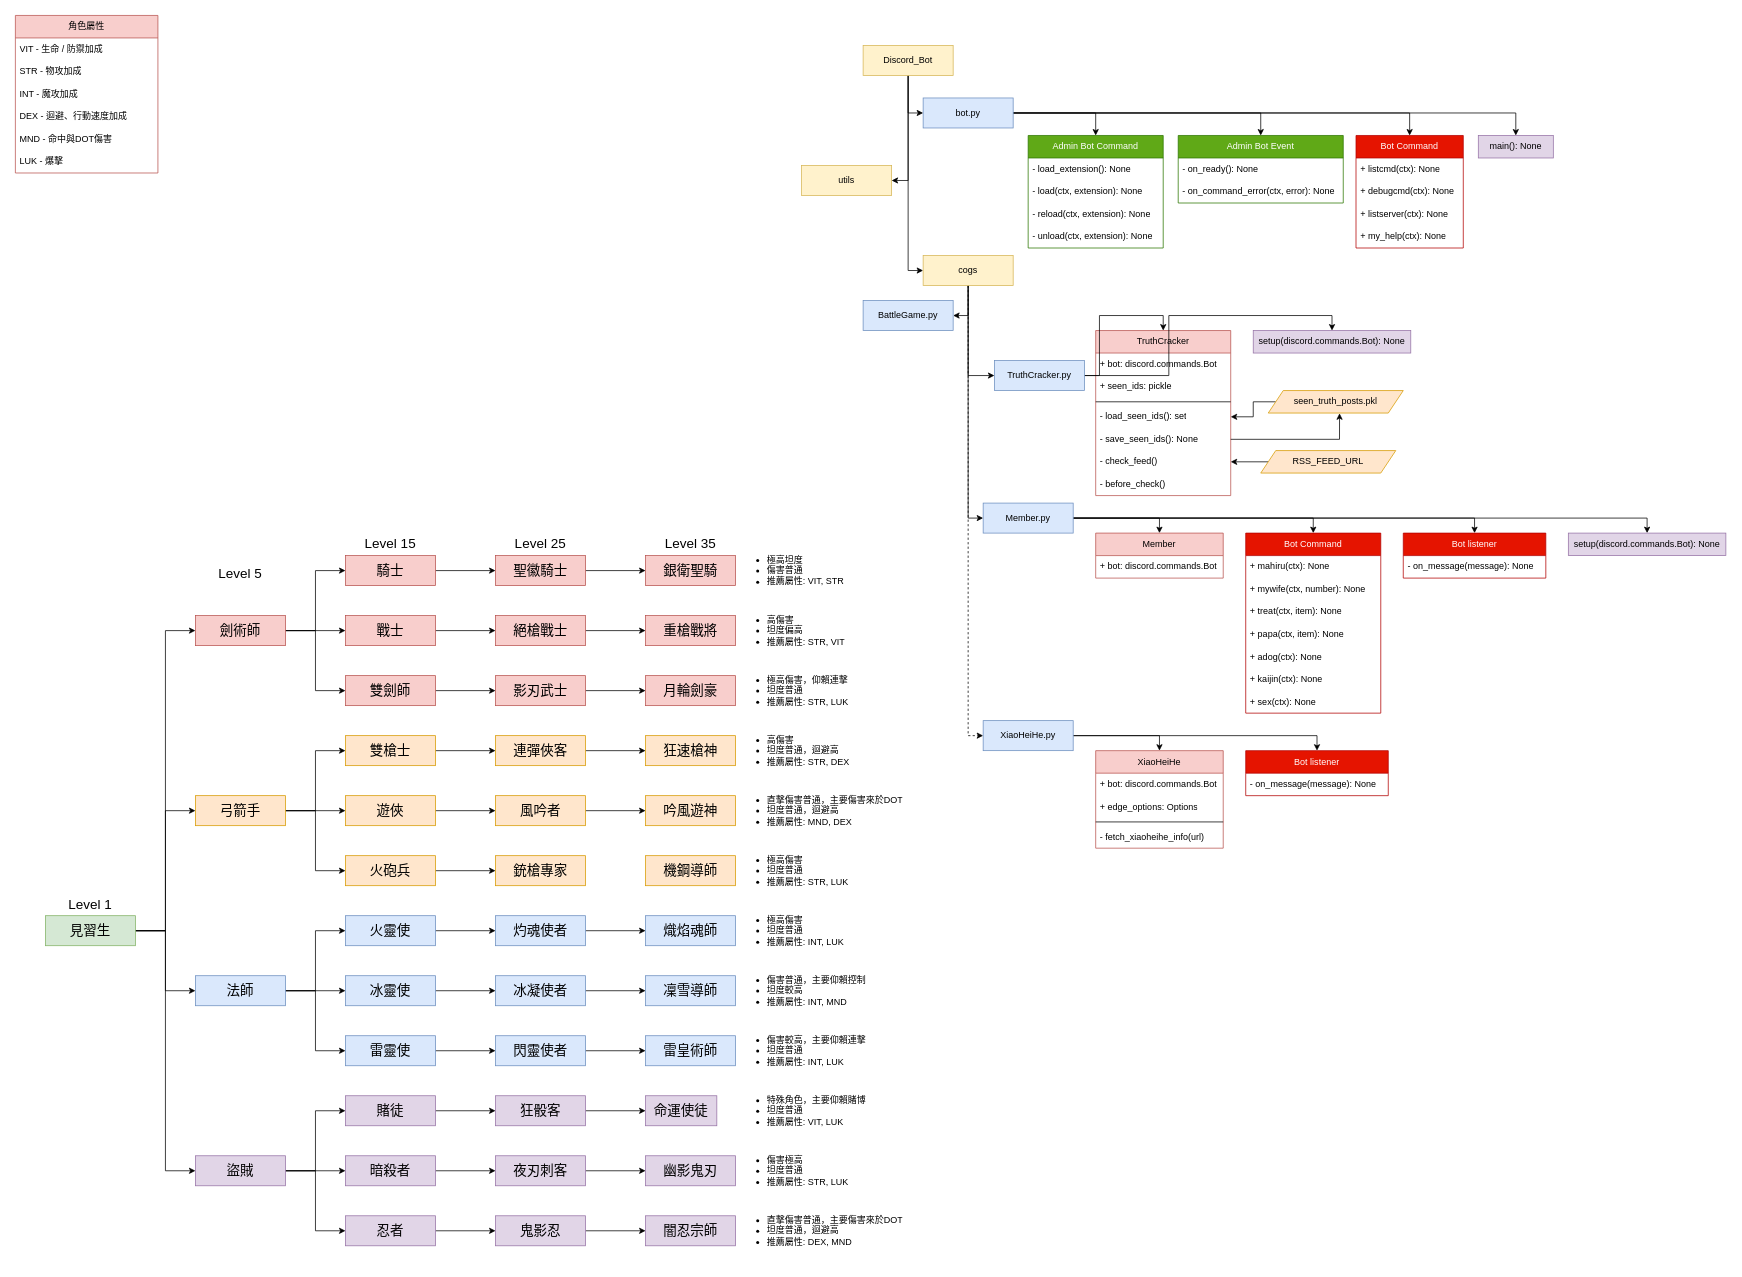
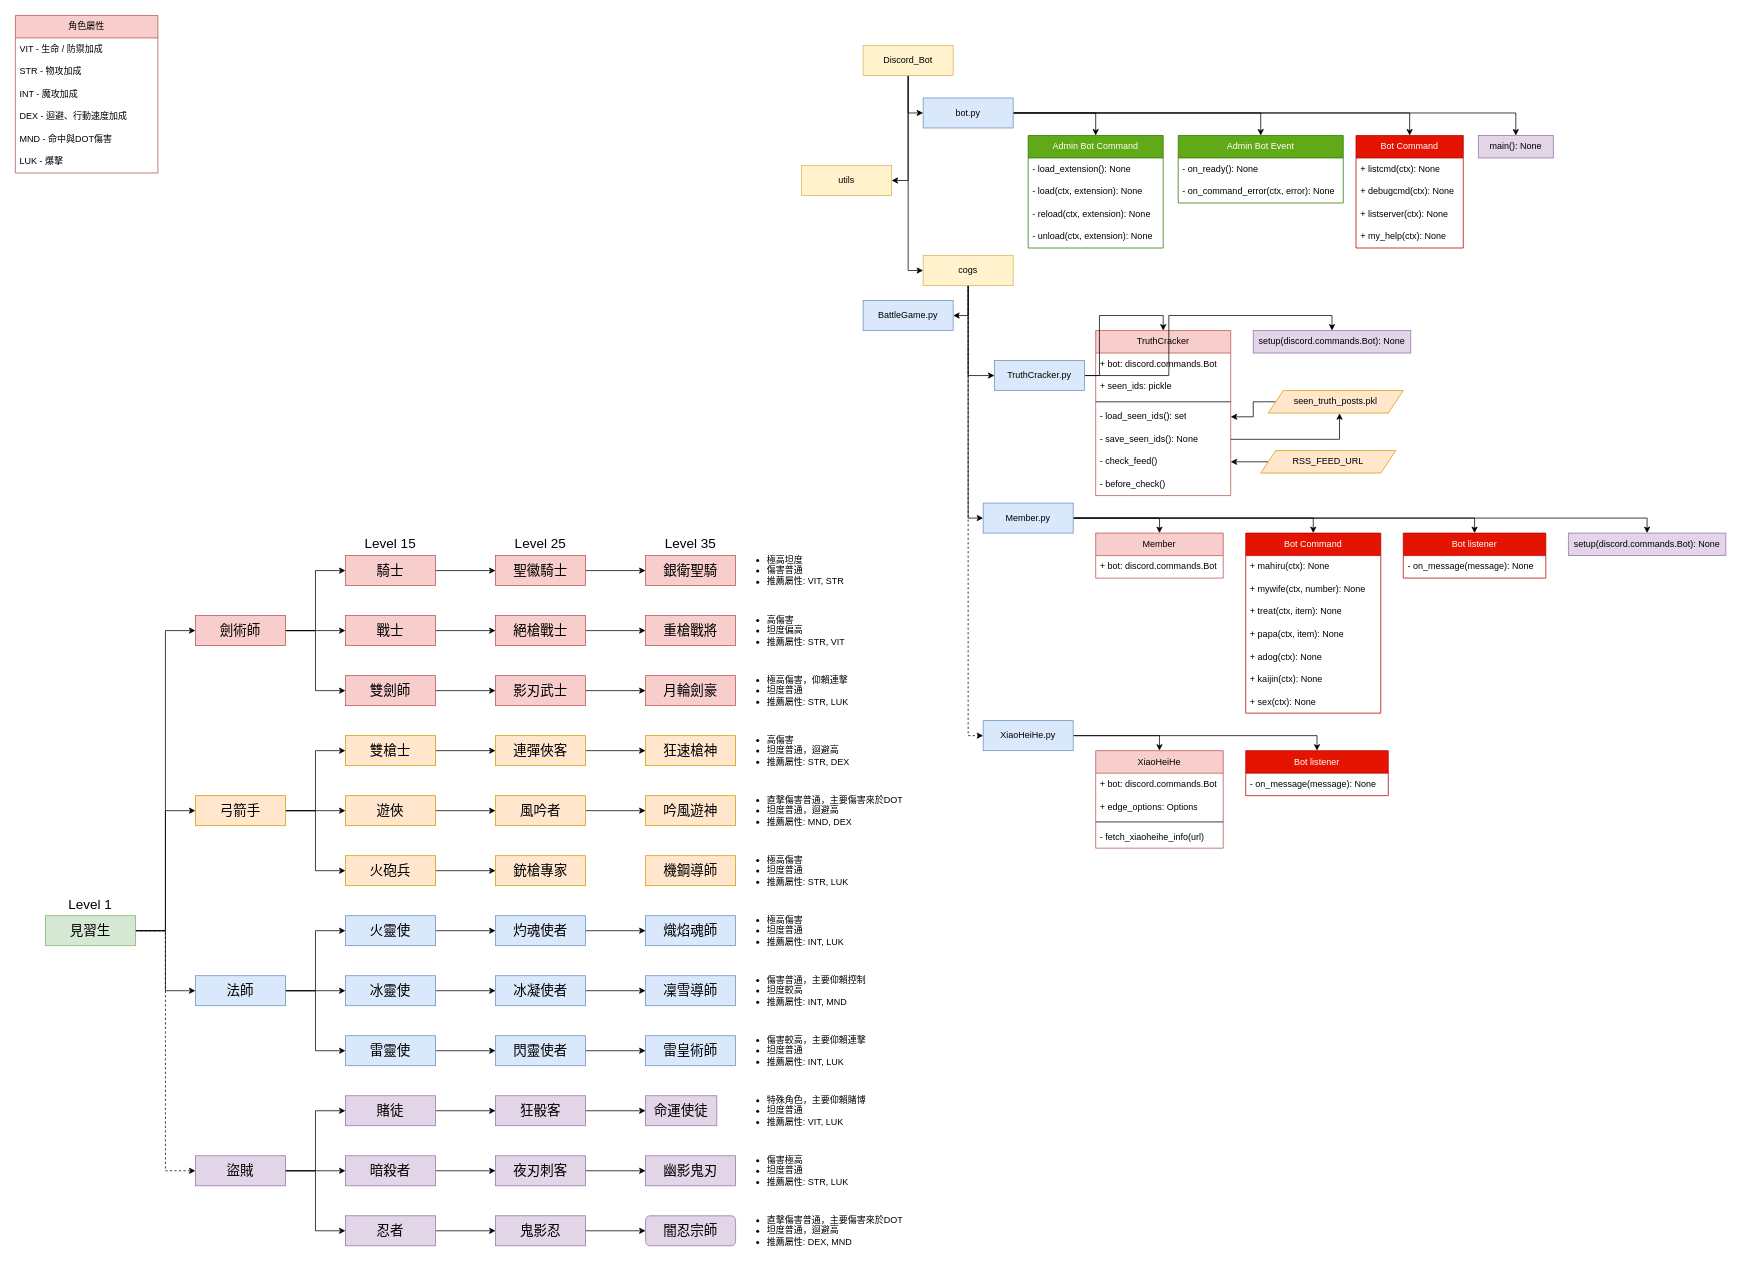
node "Level 5": removed
edge "見習生" -> "盜賊": style solid -> dashed
node "闇忍宗師": shape rectangle -> rounded rectangle
